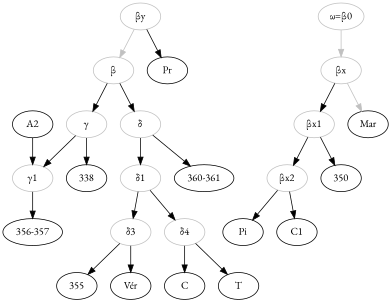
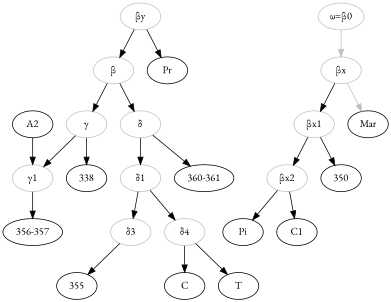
edge "βy" -> "β": color grey -> black
node "Vér": removed
